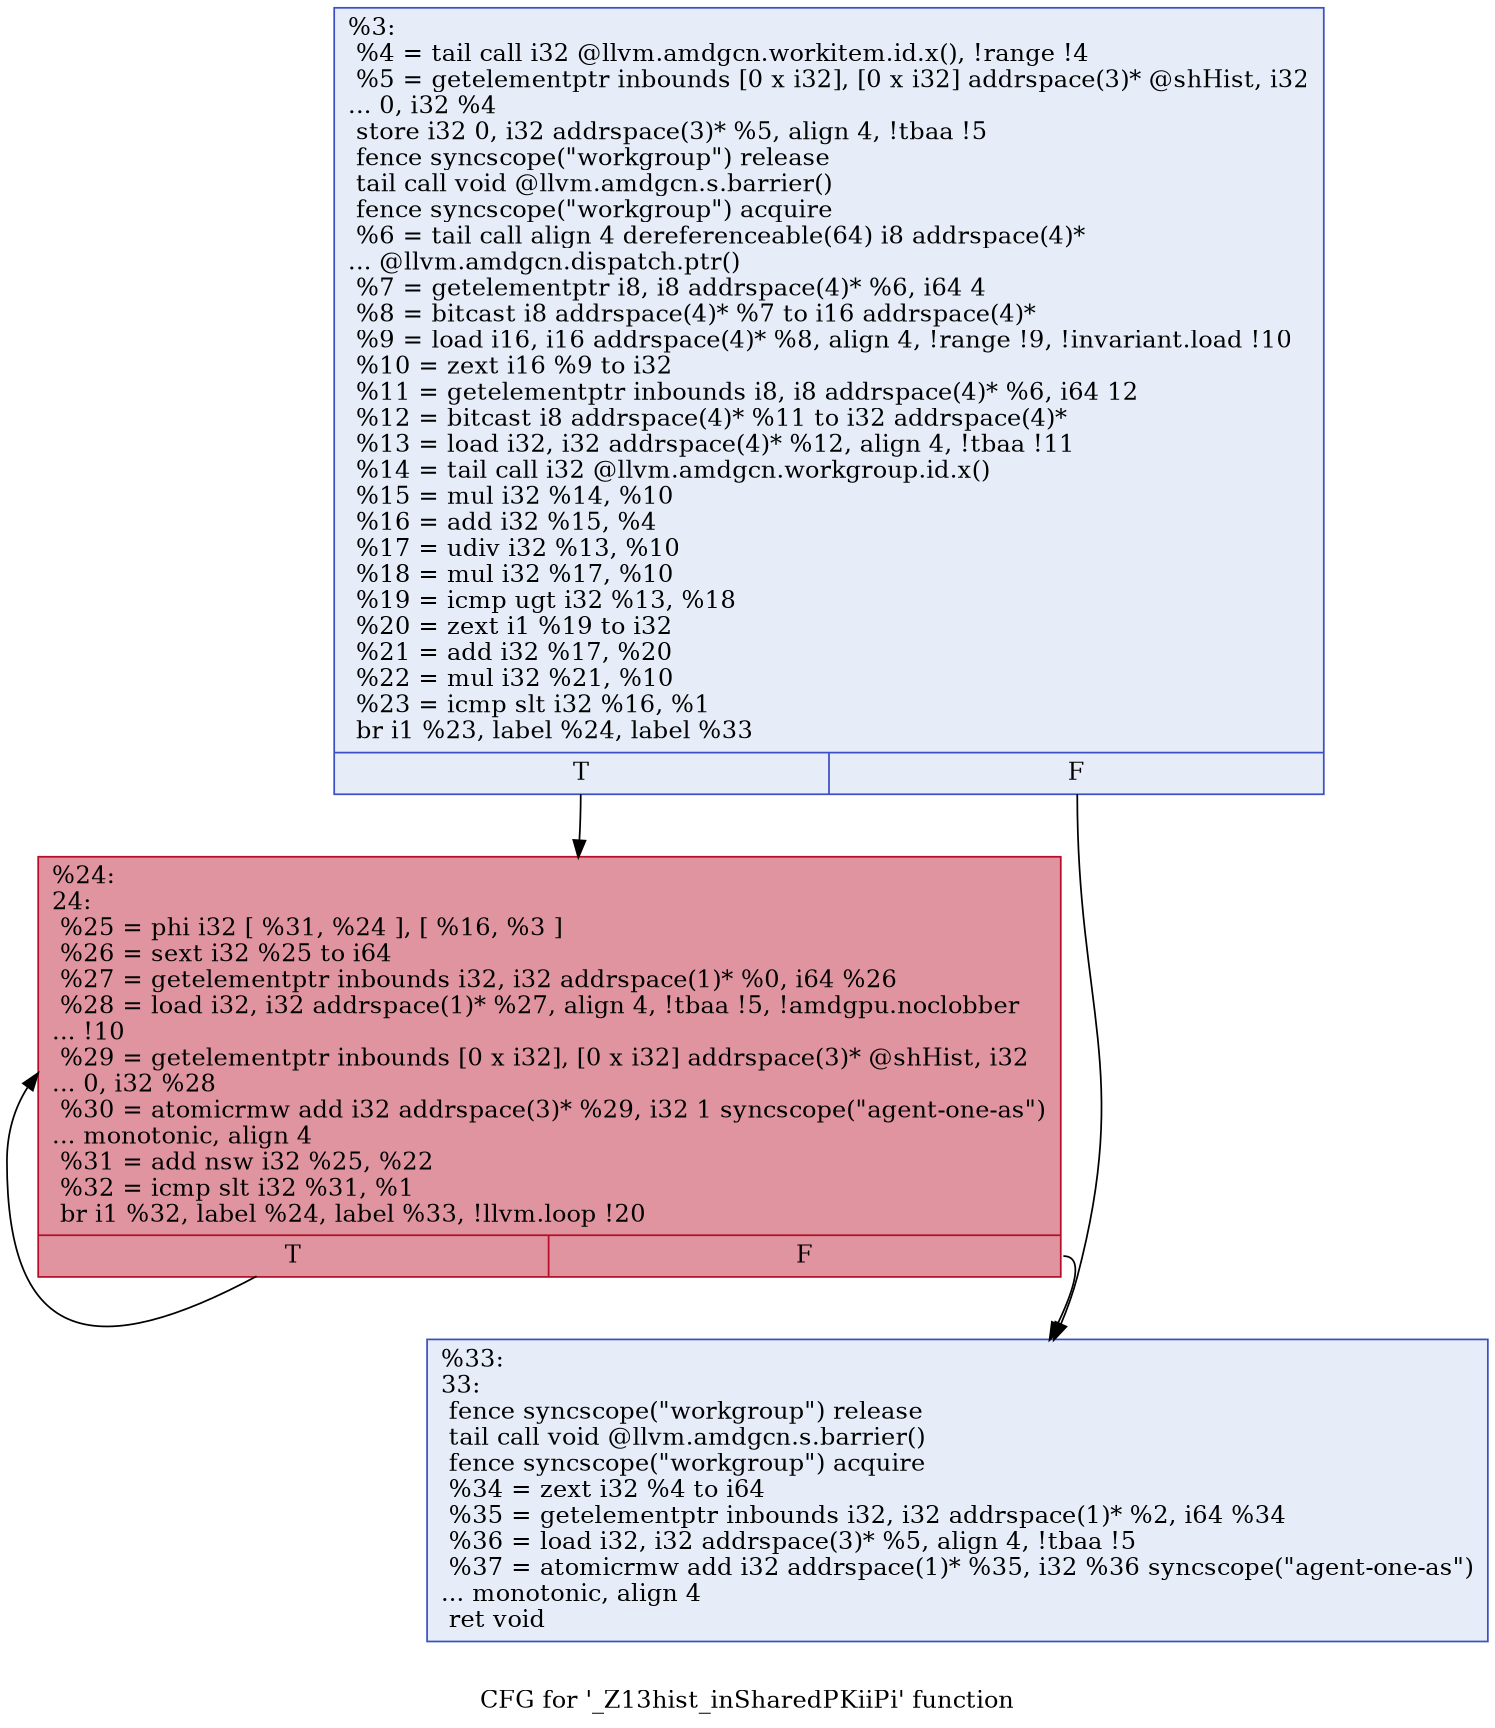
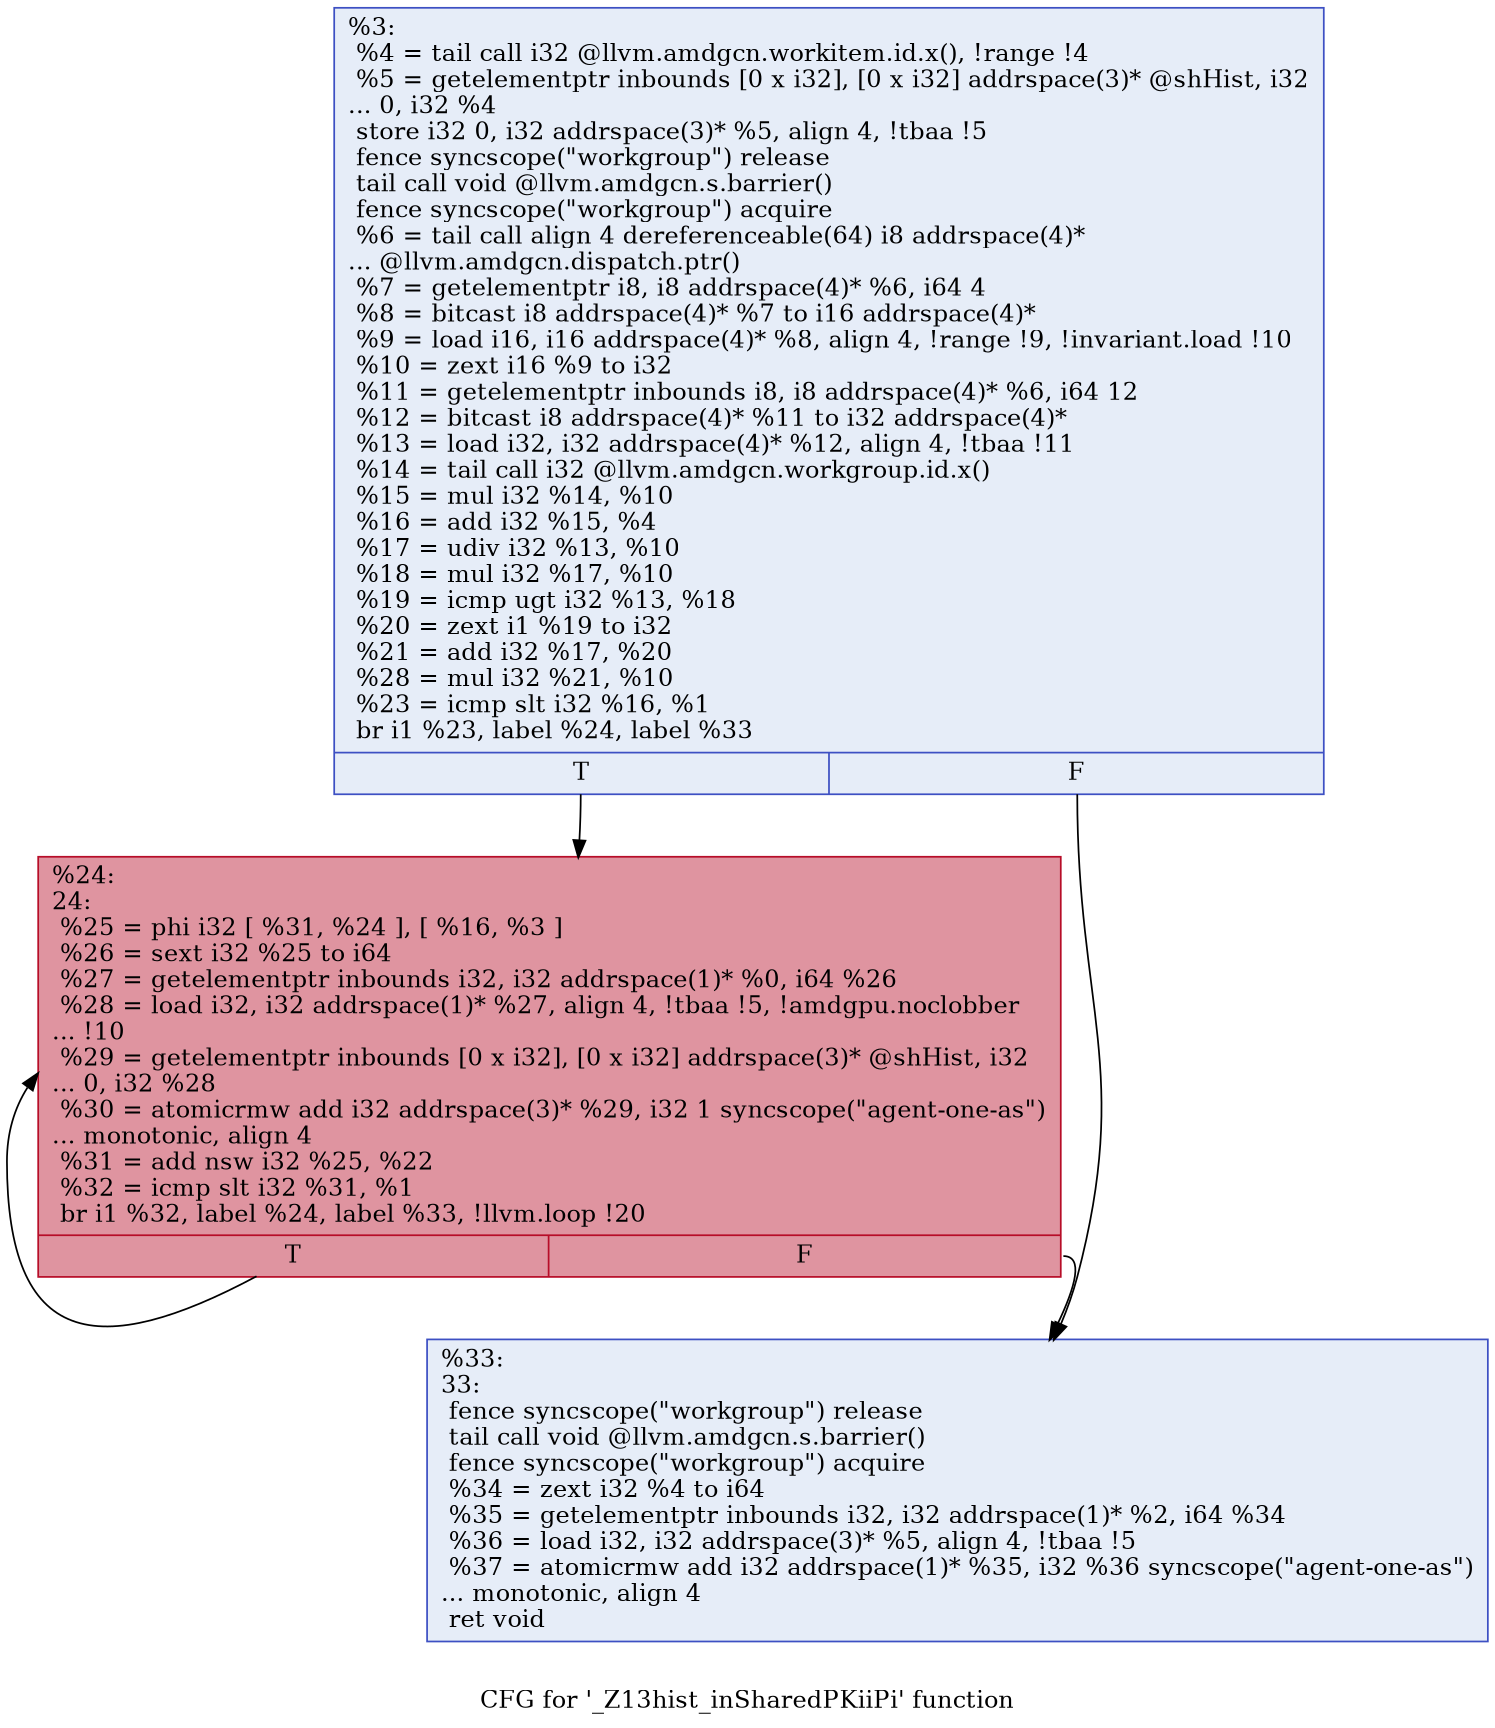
node "%3:": text "%22 = mul i32 %21, %10" -> "%28 = mul i32 %21, %10"
